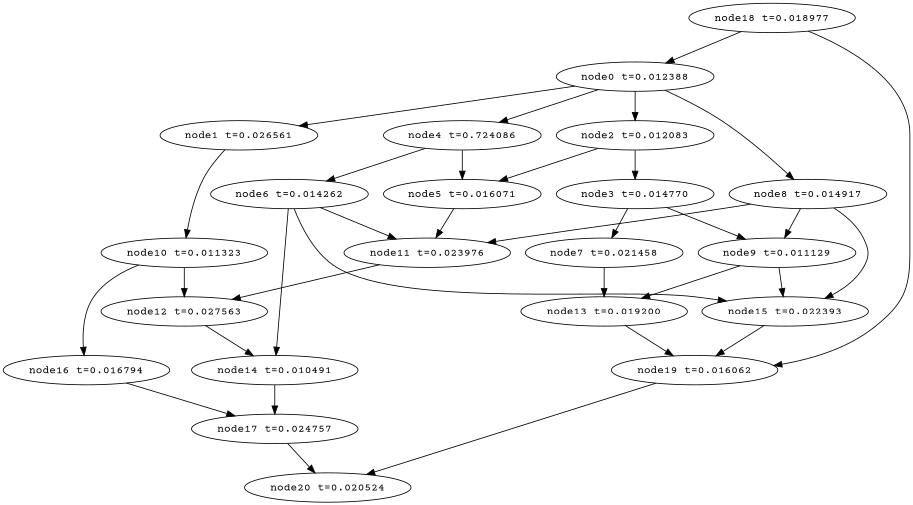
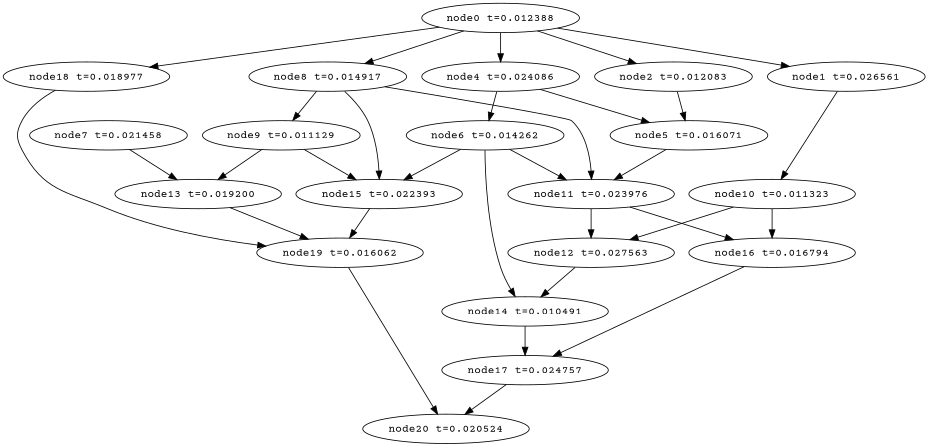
edge "node18 t=0.018977" -> "node0 t=0.012388": reversed
node "node4 t=0.724086": label "node4 t=0.724086" -> "node4 t=0.024086"
node "node3 t=0.014770": removed
edge "node11 t=0.023976" -> "node16 t=0.016794": added
